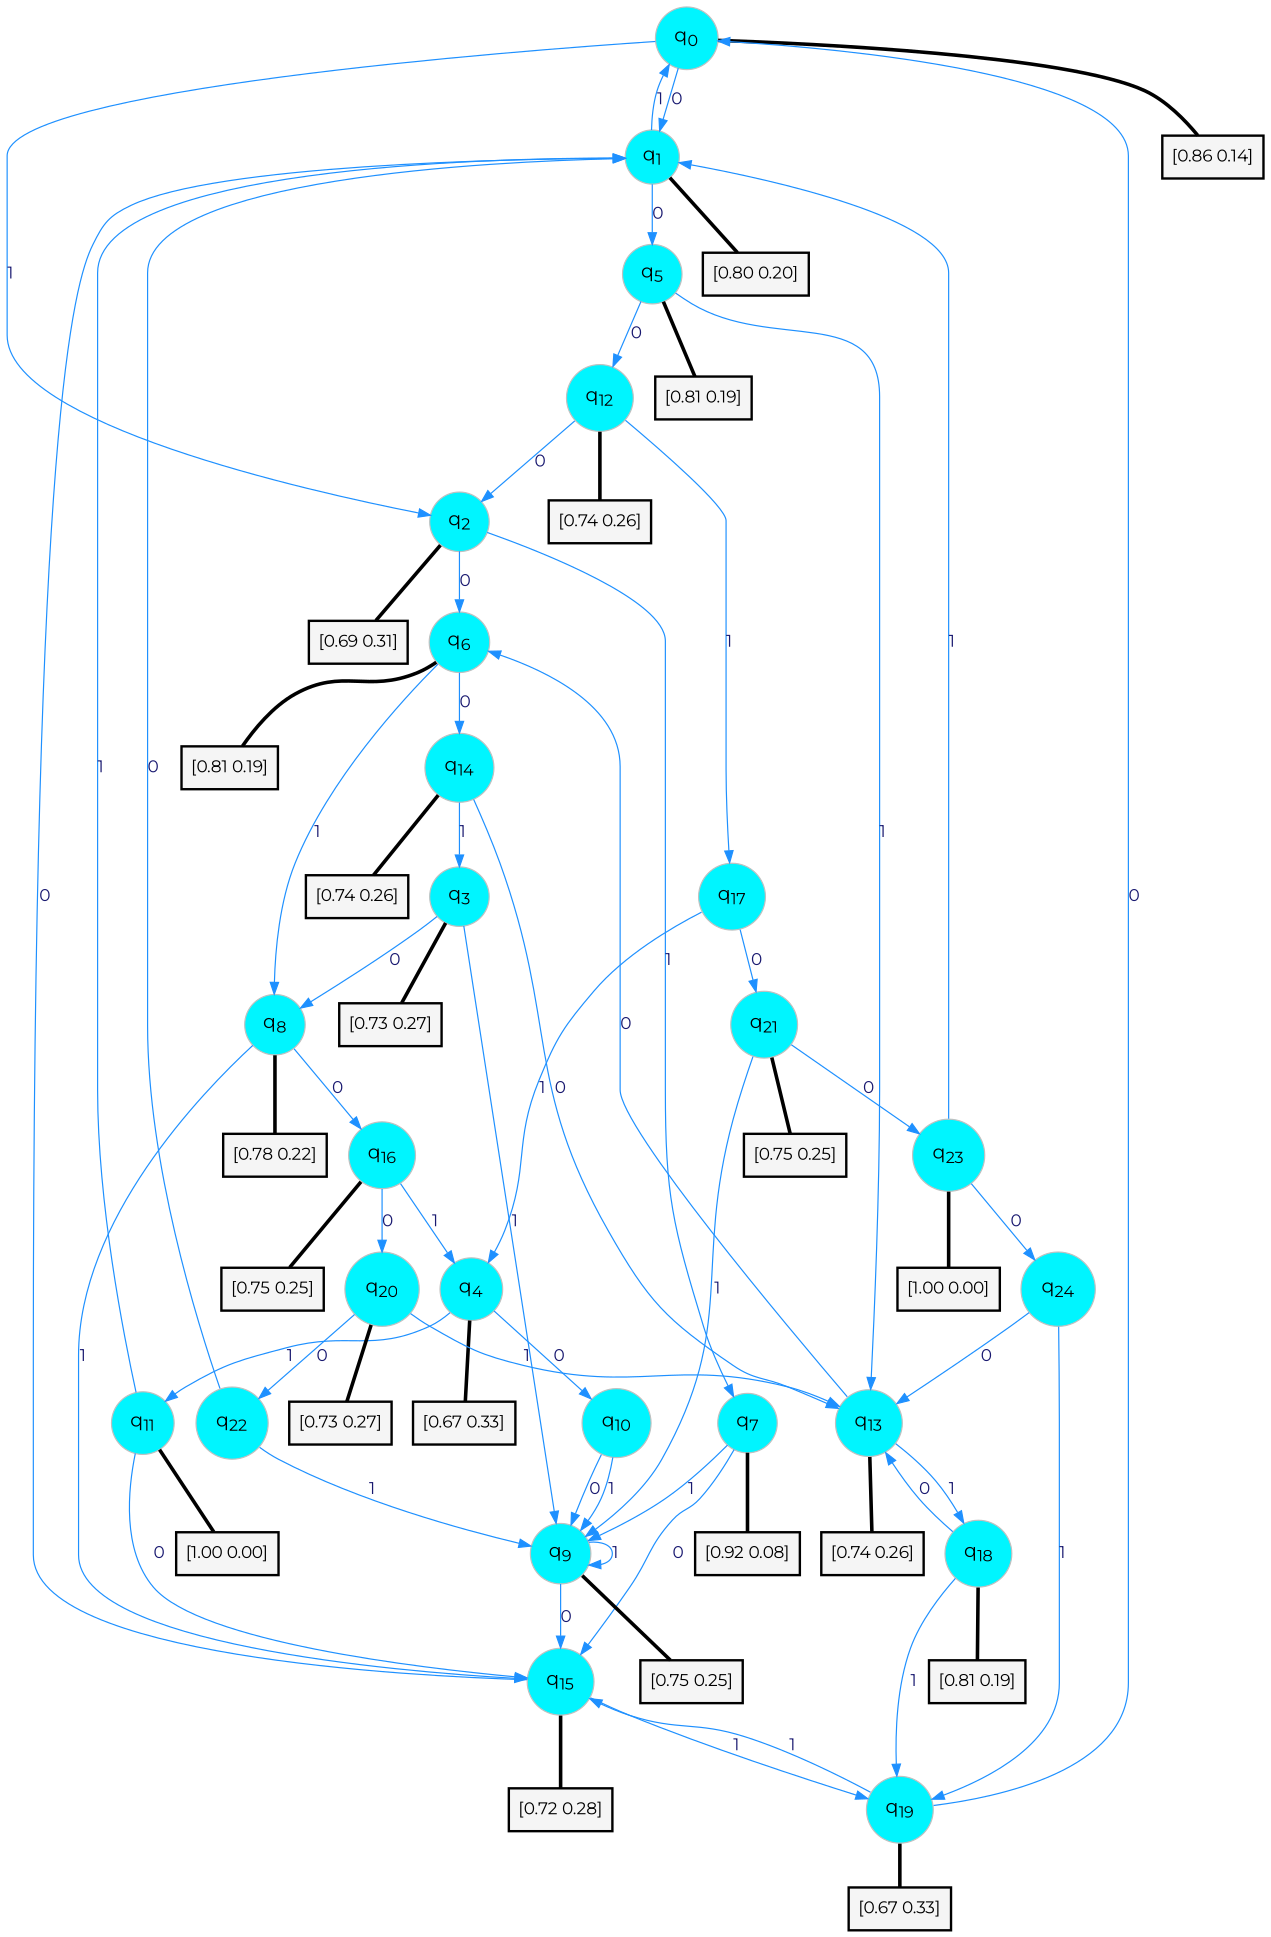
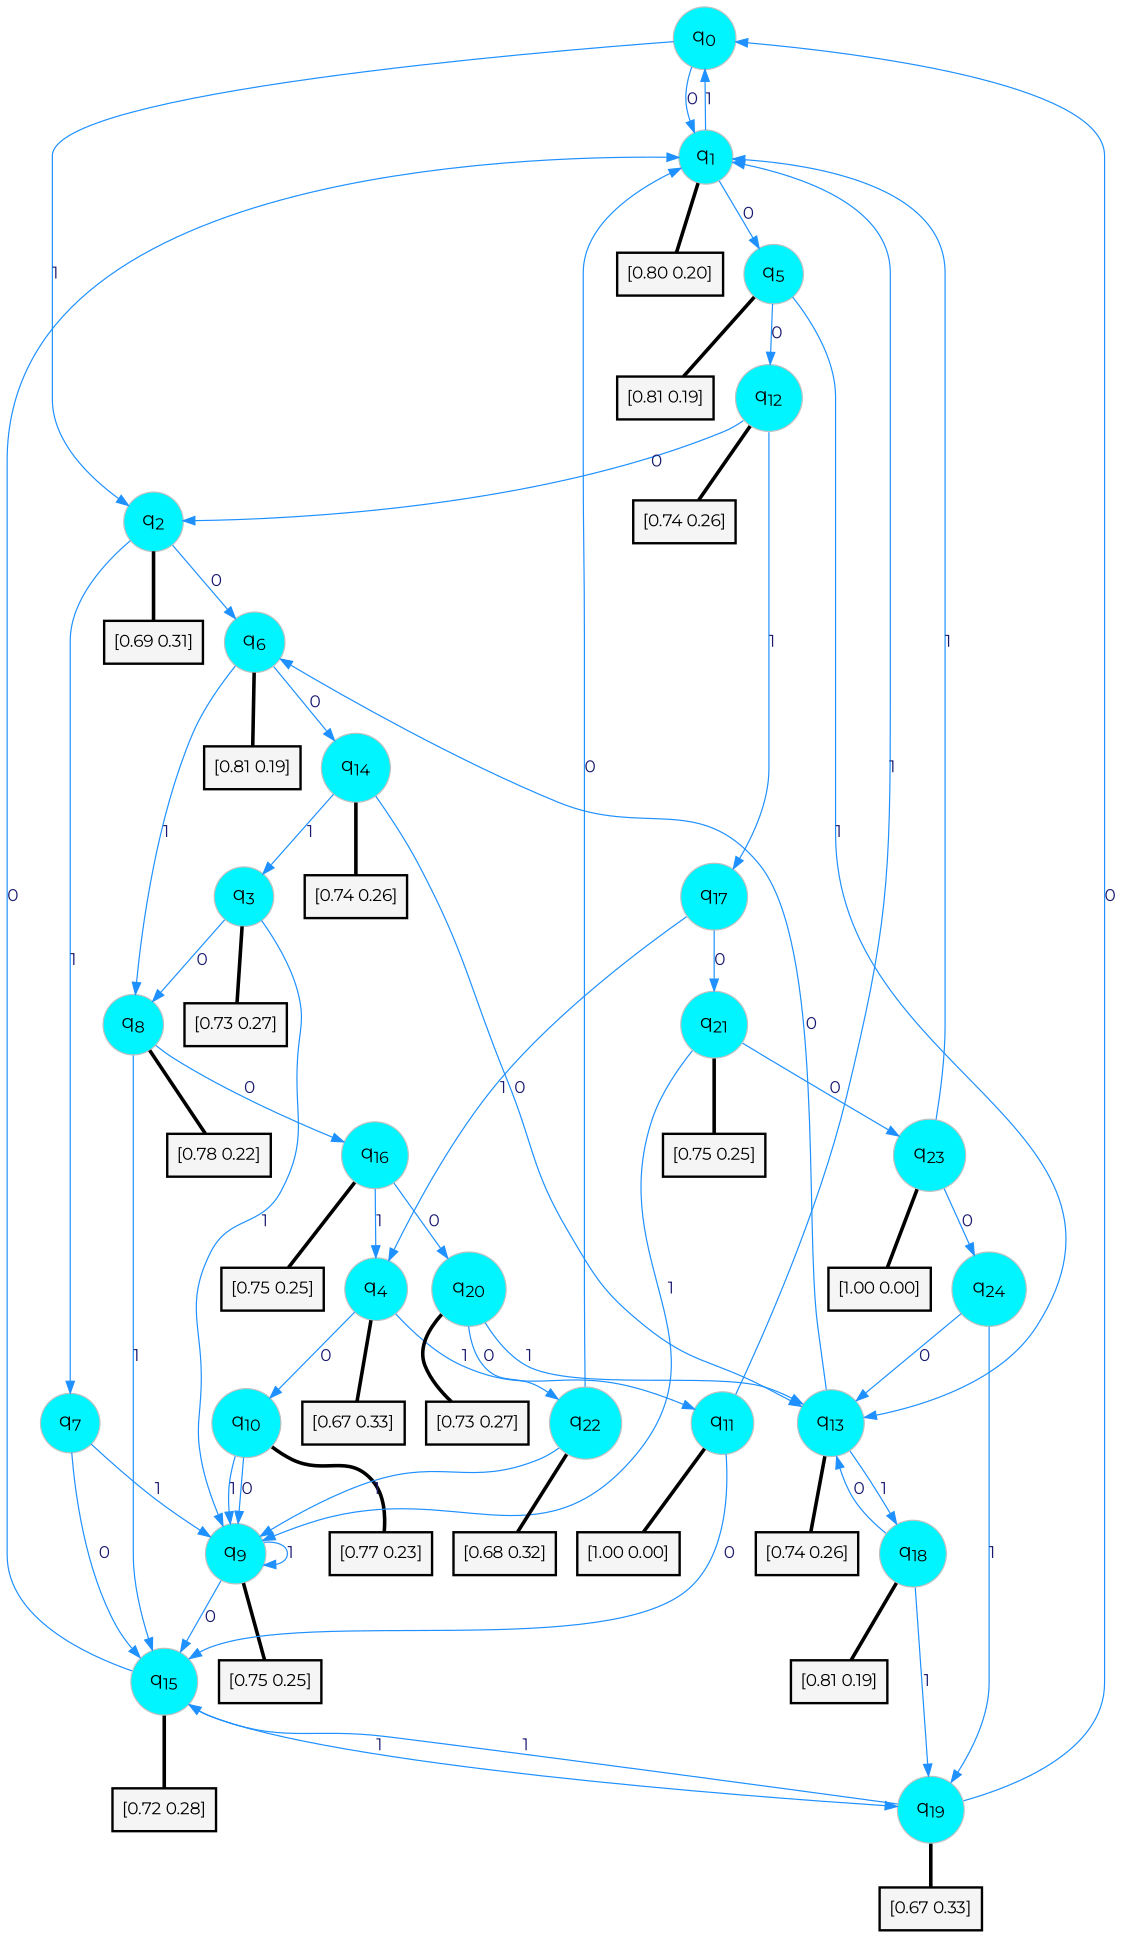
node "[0.86 0.14]": removed
node "[0.77 0.23]": added
node "[0.68 0.32]": added
node "[0.92 0.08]": removed
